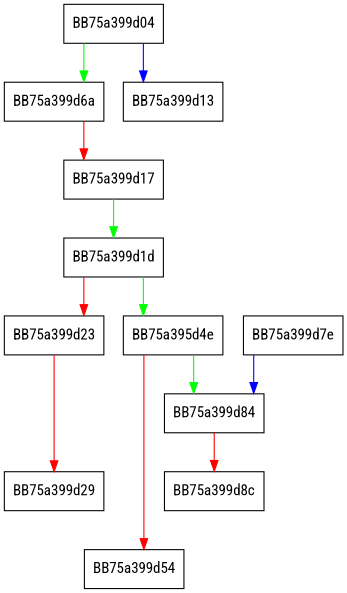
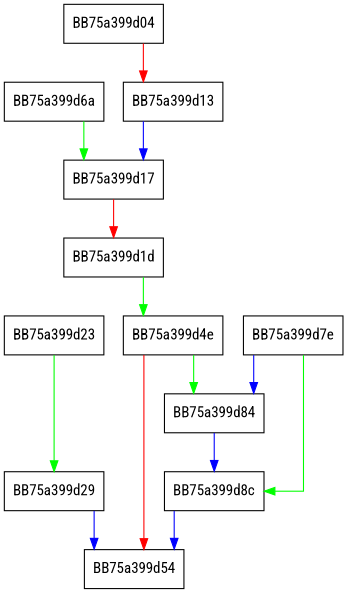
edge "BB75a399d04" -> "BB75a399d6a": removed
edge "BB75a399d04" -> "BB75a399d13": color blue -> red
edge "BB75a399d6a" -> "BB75a399d17": color red -> green
edge "BB75a399d13" -> "BB75a399d17": added
edge "BB75a399d17" -> "BB75a399d1d": color green -> red
edge "BB75a399d1d" -> "BB75a399d23": removed
node "BB75a395d4e": label "BB75a395d4e" -> "BB75a399d4e"
edge "BB75a399d23" -> "BB75a399d29": color red -> green
edge "BB75a399d7e" -> "BB75a399d8c": added
edge "BB75a399d84" -> "BB75a399d8c": color red -> blue
edge "BB75a399d29" -> "BB75a399d54": added
edge "BB75a399d8c" -> "BB75a399d54": added
